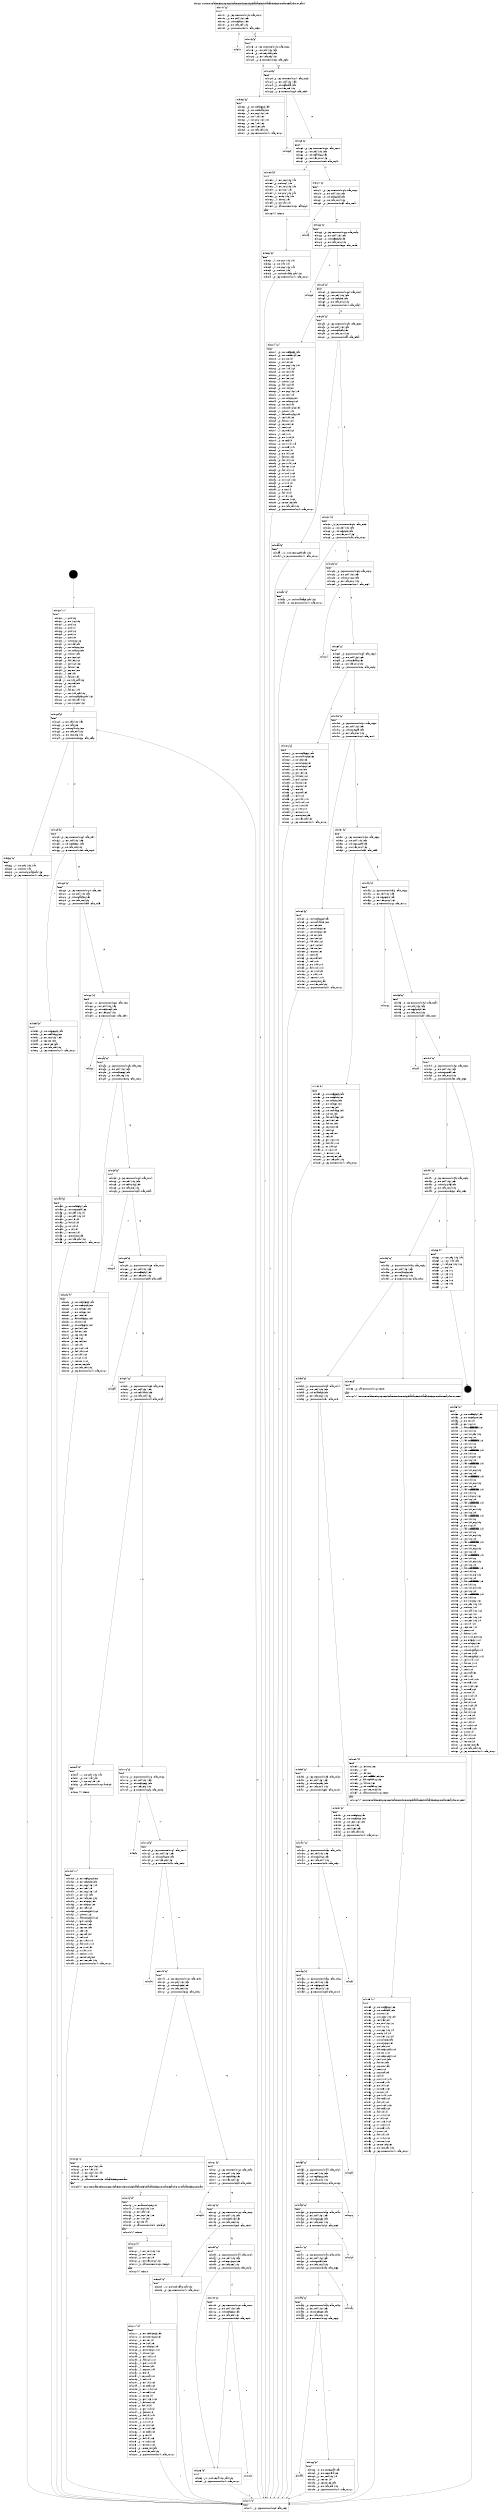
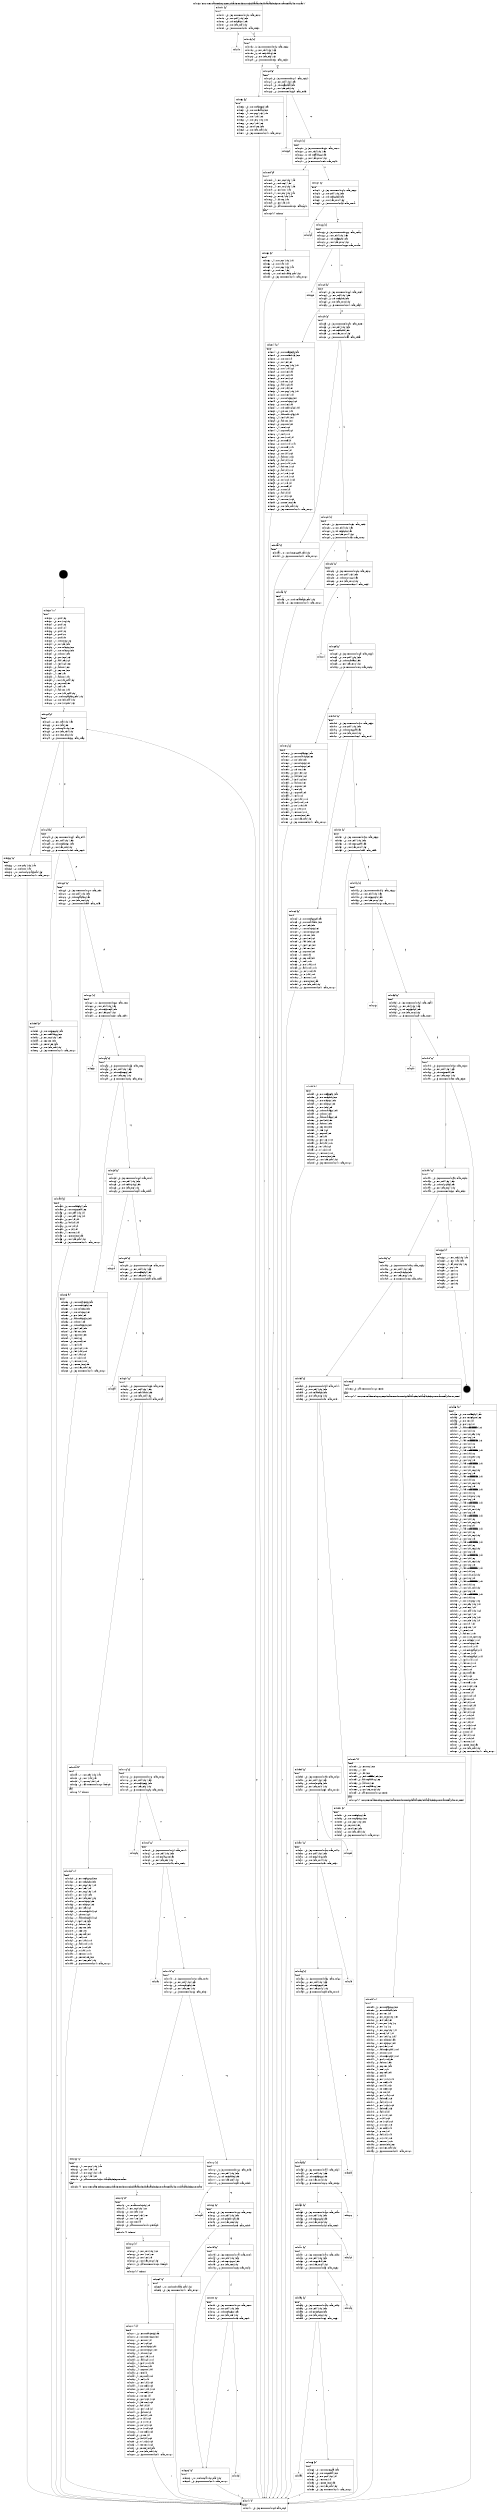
node "0x4026eb": added
